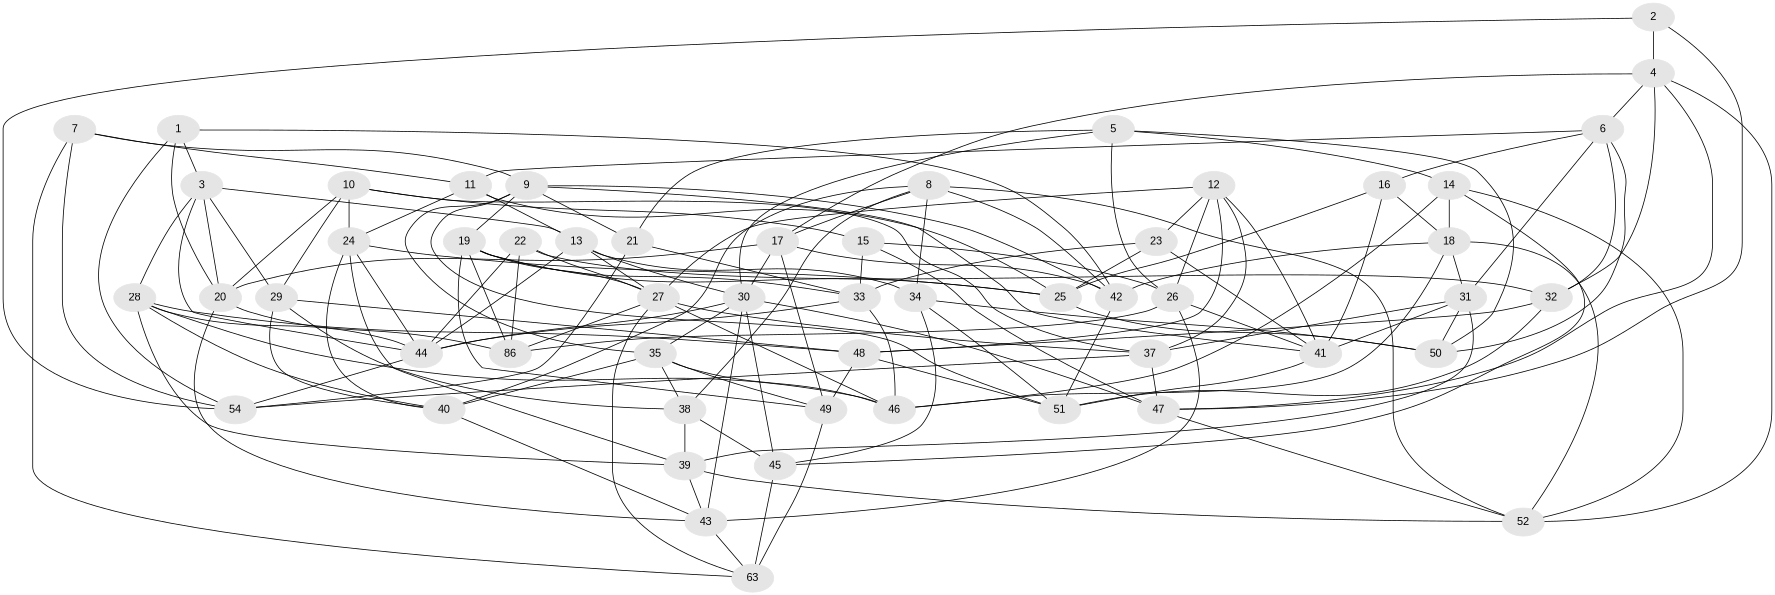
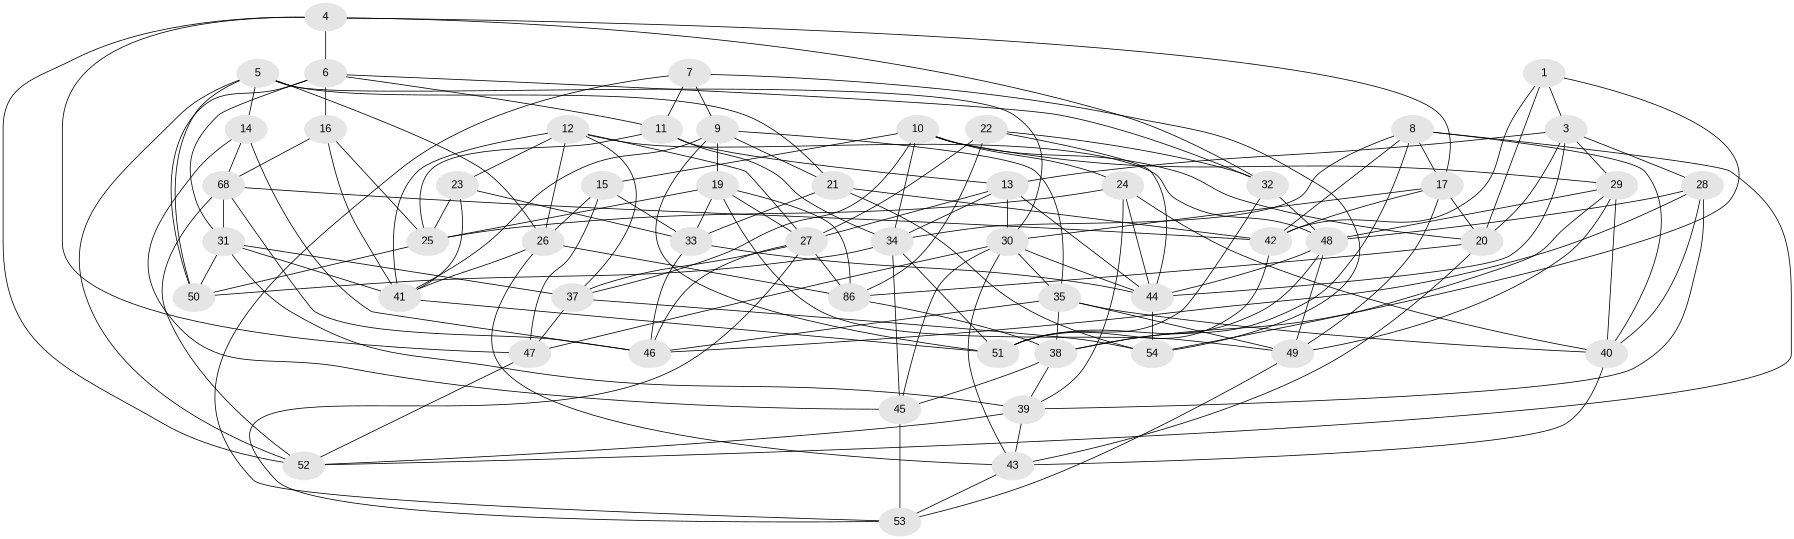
node "2": removed
edge "10" -- "34": added
edge "9" -- "42": now "21" -- "42"
edge "11" -- "24": now "11" -- "34"
node "18": label "18" -> "68"
edge "29" -- "49": added
edge "86" -- "38": added
edge "28" -- "44": now "48" -- "44"
edge "14" -- "52": now "5" -- "52"
node "63": label "63" -> "53"
